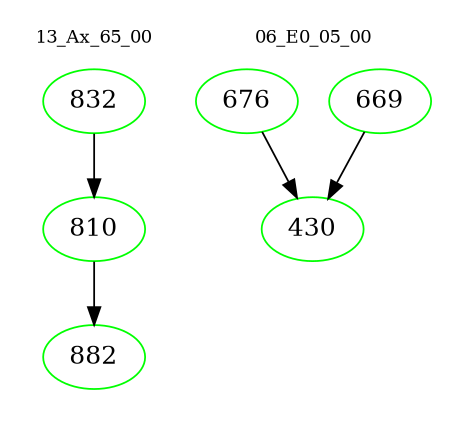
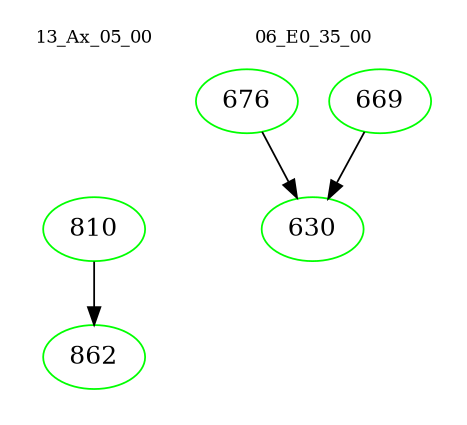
cluster "13_Ax_65_00": label "13_Ax_65_00" -> "13_Ax_05_00"
cluster "06_E0_05_00": label "06_E0_05_00" -> "06_E0_35_00"
node "832": removed
node "430": label "430" -> "630"
node "882": label "882" -> "862"
